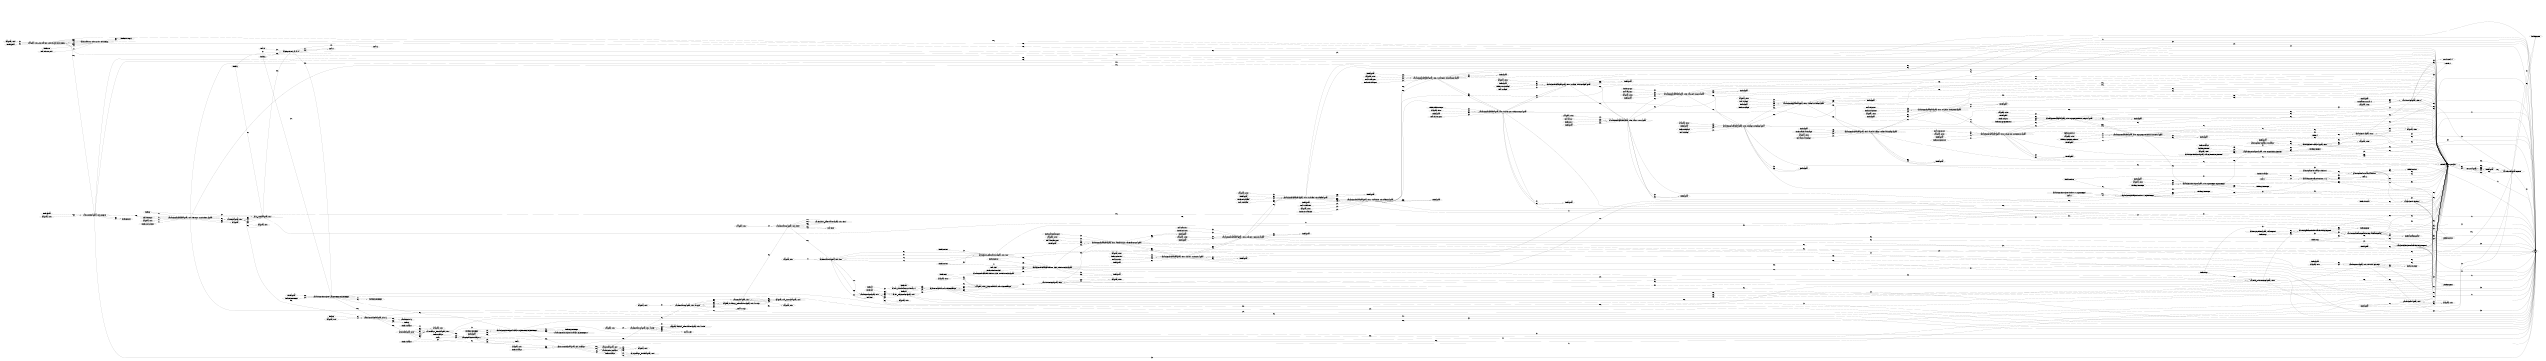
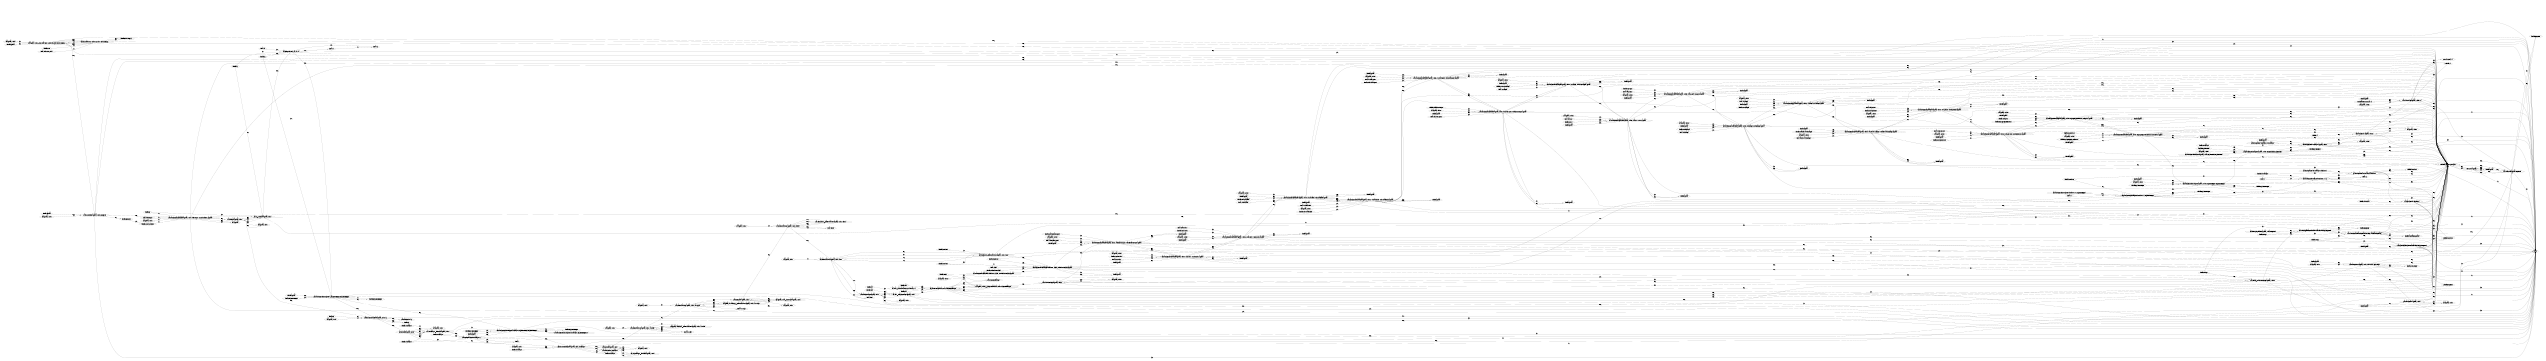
edge "(Literal,191)" -> "(Call,elm_bg_color_set(bg, 193, 192, 191))": now "(Literal,191)" -> "(Literal,193)"
edge "(Identifier,APP_NAME)" -> "(Call,elm_win_title_set(app_data->window, APP_NAME))": now "(Identifier,APP_NAME)" -> "(Identifier,on_window_deletion)"
node "(Call,ewk_context_default_get())": added
edge "(Call,elm_win_resize_object_add(app_data->window, bg))" -> "(MethodReturn,static Browser_Window *)": removed, label "DDG:"
node "(Literal,0)": removed
